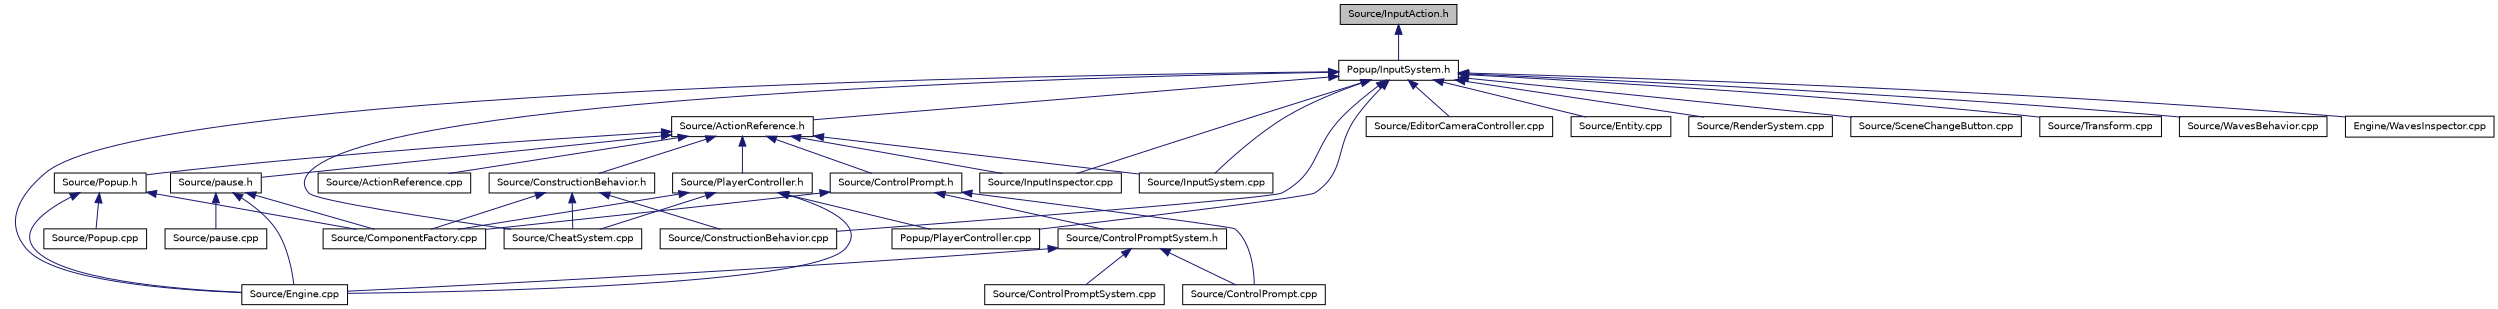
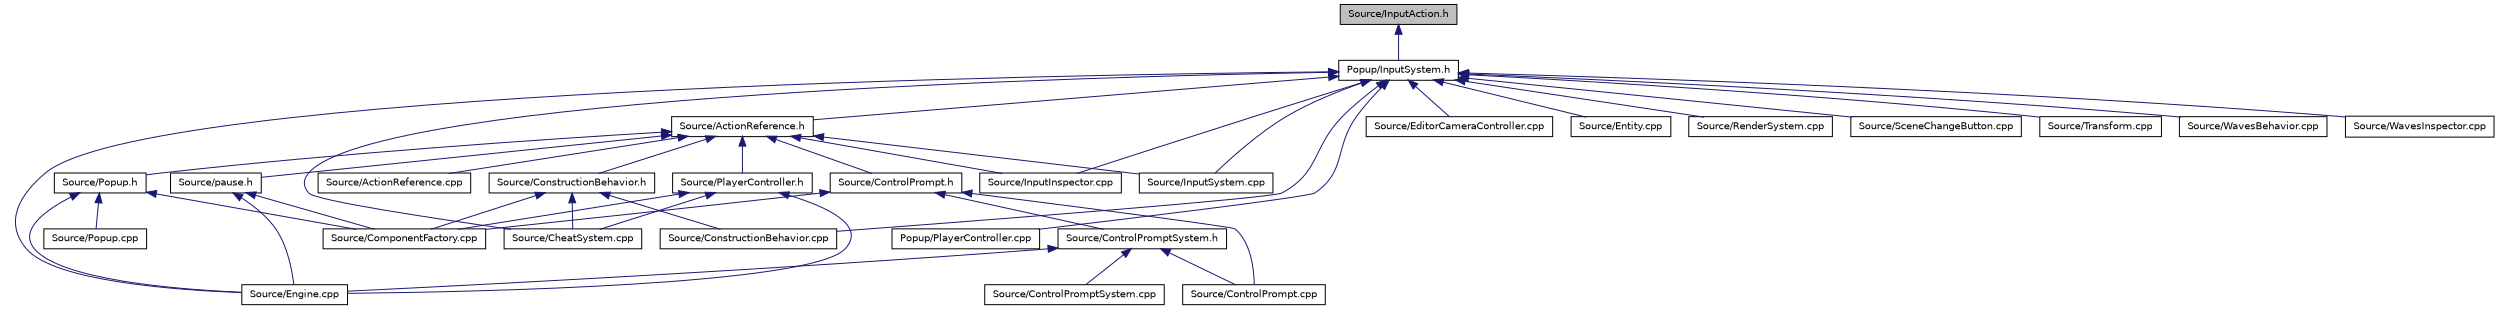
node "Engine/WavesInspector.cpp": label "Engine/WavesInspector.cpp" -> "Source/WavesInspector.cpp"
edge "Popup/PlayerController.cpp" -> "Source/PlayerController.h": removed
node "Source/pause.cpp": removed
